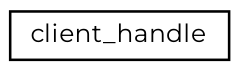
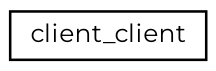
node "client_handle": label "client_handle" -> "client_client"
